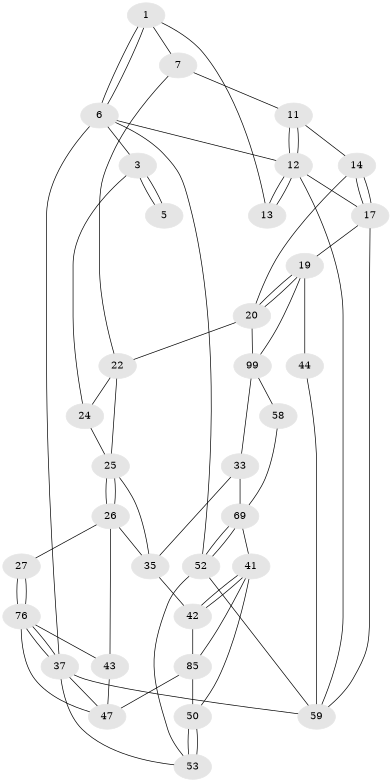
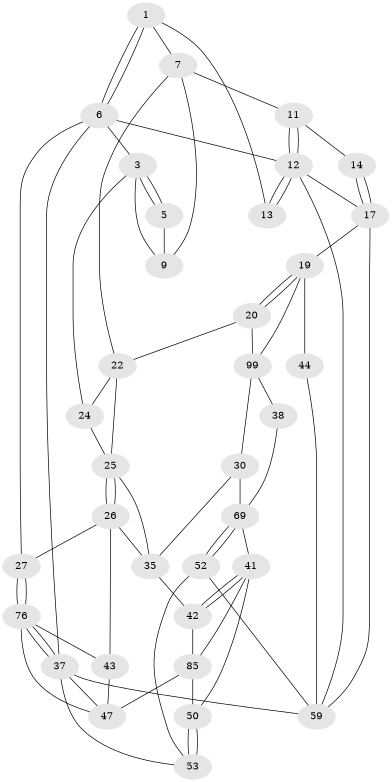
edge "14" -- "20": removed
node "9": added
edge "6" -- "52": now "6" -- "27"
node "58": label "58" -> "38"
node "33": label "33" -> "30"
